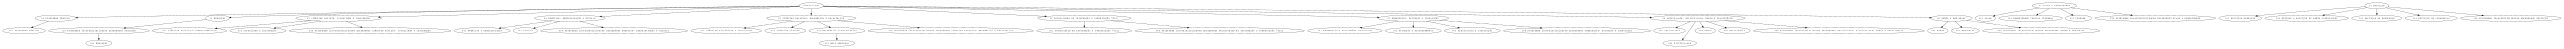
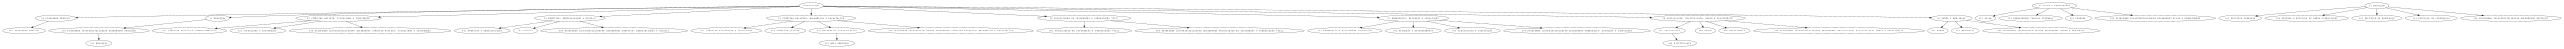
edge "08 Agricultura, silvicultura, pesca e veterinária" -> "082 Silvicultura": now "081 Agricultura" -> "082 Silvicultura"
